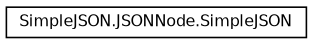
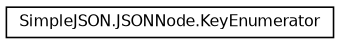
node "SimpleJSON.JSONNode.SimpleJSON": label "SimpleJSON.JSONNode.SimpleJSON" -> "SimpleJSON.JSONNode.KeyEnumerator"
